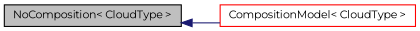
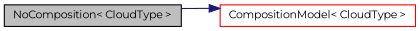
edge "CompositionModel< CloudType >" -> "NoComposition< CloudType >": reversed
